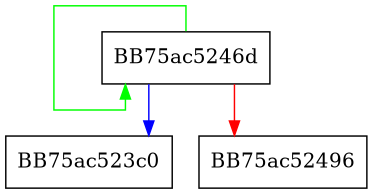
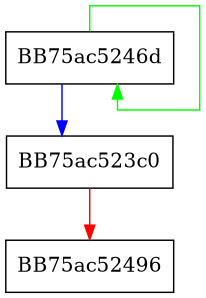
edge "BB75ac5246d" -> "BB75ac52496": now "BB75ac523c0" -> "BB75ac52496"
